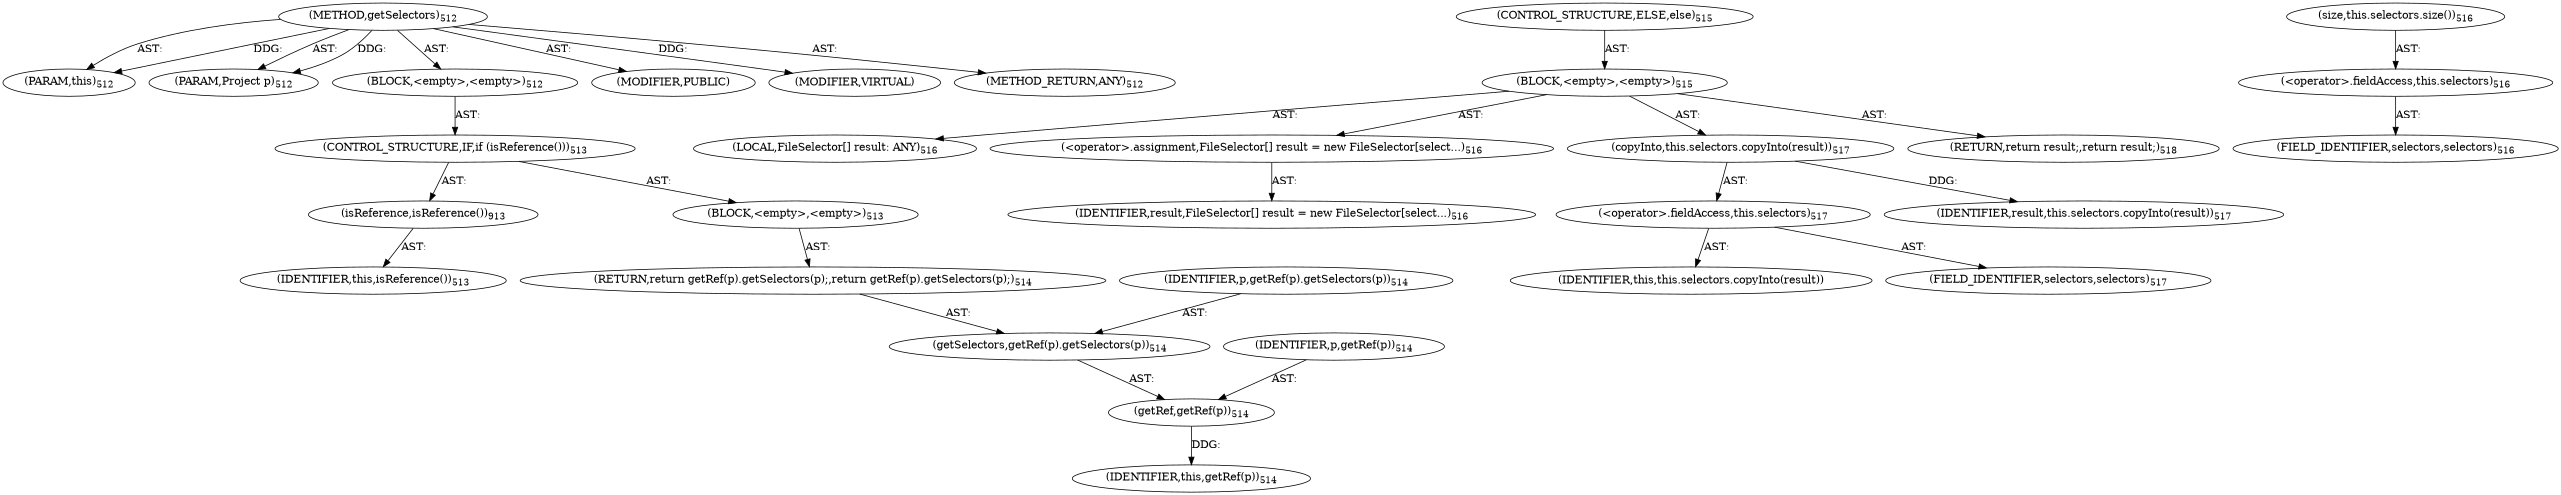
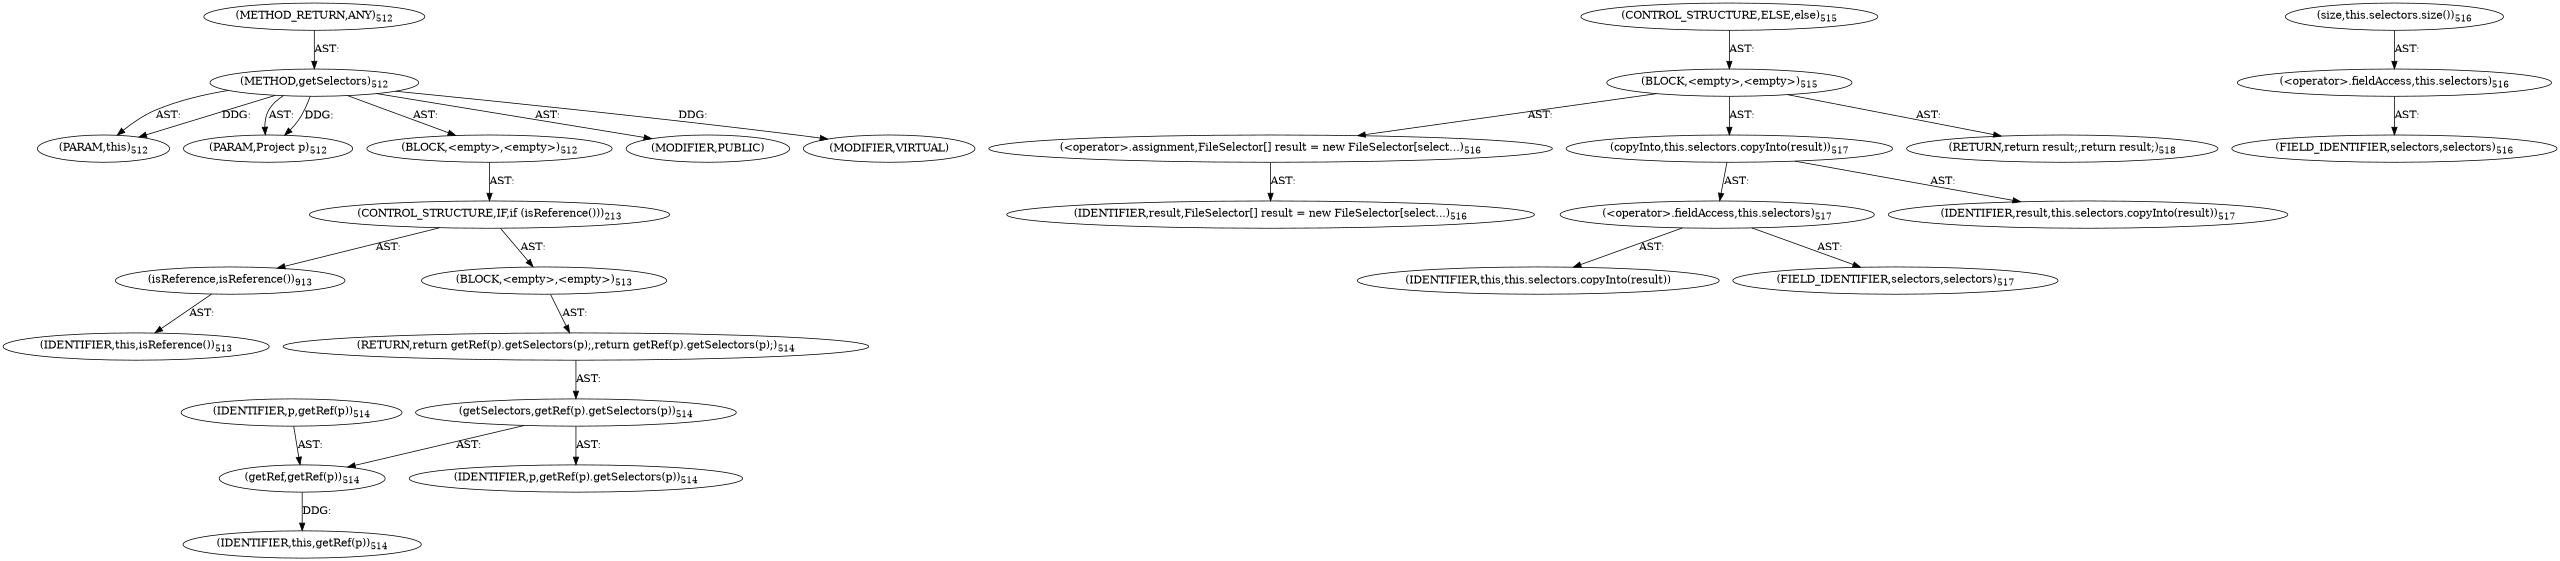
edge "(METHOD,getSelectors)" -> "(METHOD_RETURN,ANY)": reversed
node "(CONTROL_STRUCTURE,IF,if (isReference()))": text "513" -> "213"
node "(LOCAL,FileSelector[] result: ANY)": removed
edge "(copyInto,this.selectors.copyInto(result))" -> "(IDENTIFIER,result,this.selectors.copyInto(result))": label "DDG: " -> "AST: "
edge "(IDENTIFIER,p,getRef(p).getSelectors(p))" -> "(getSelectors,getRef(p).getSelectors(p))": reversed
